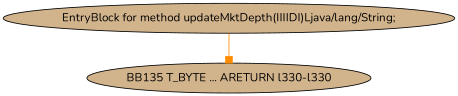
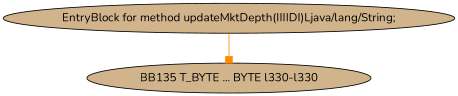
node "BB135 T_BYTE ... ARETURN l330-l330": label "BB135 T_BYTE ... ARETURN l330-l330" -> "BB135 T_BYTE ... BYTE l330-l330"
